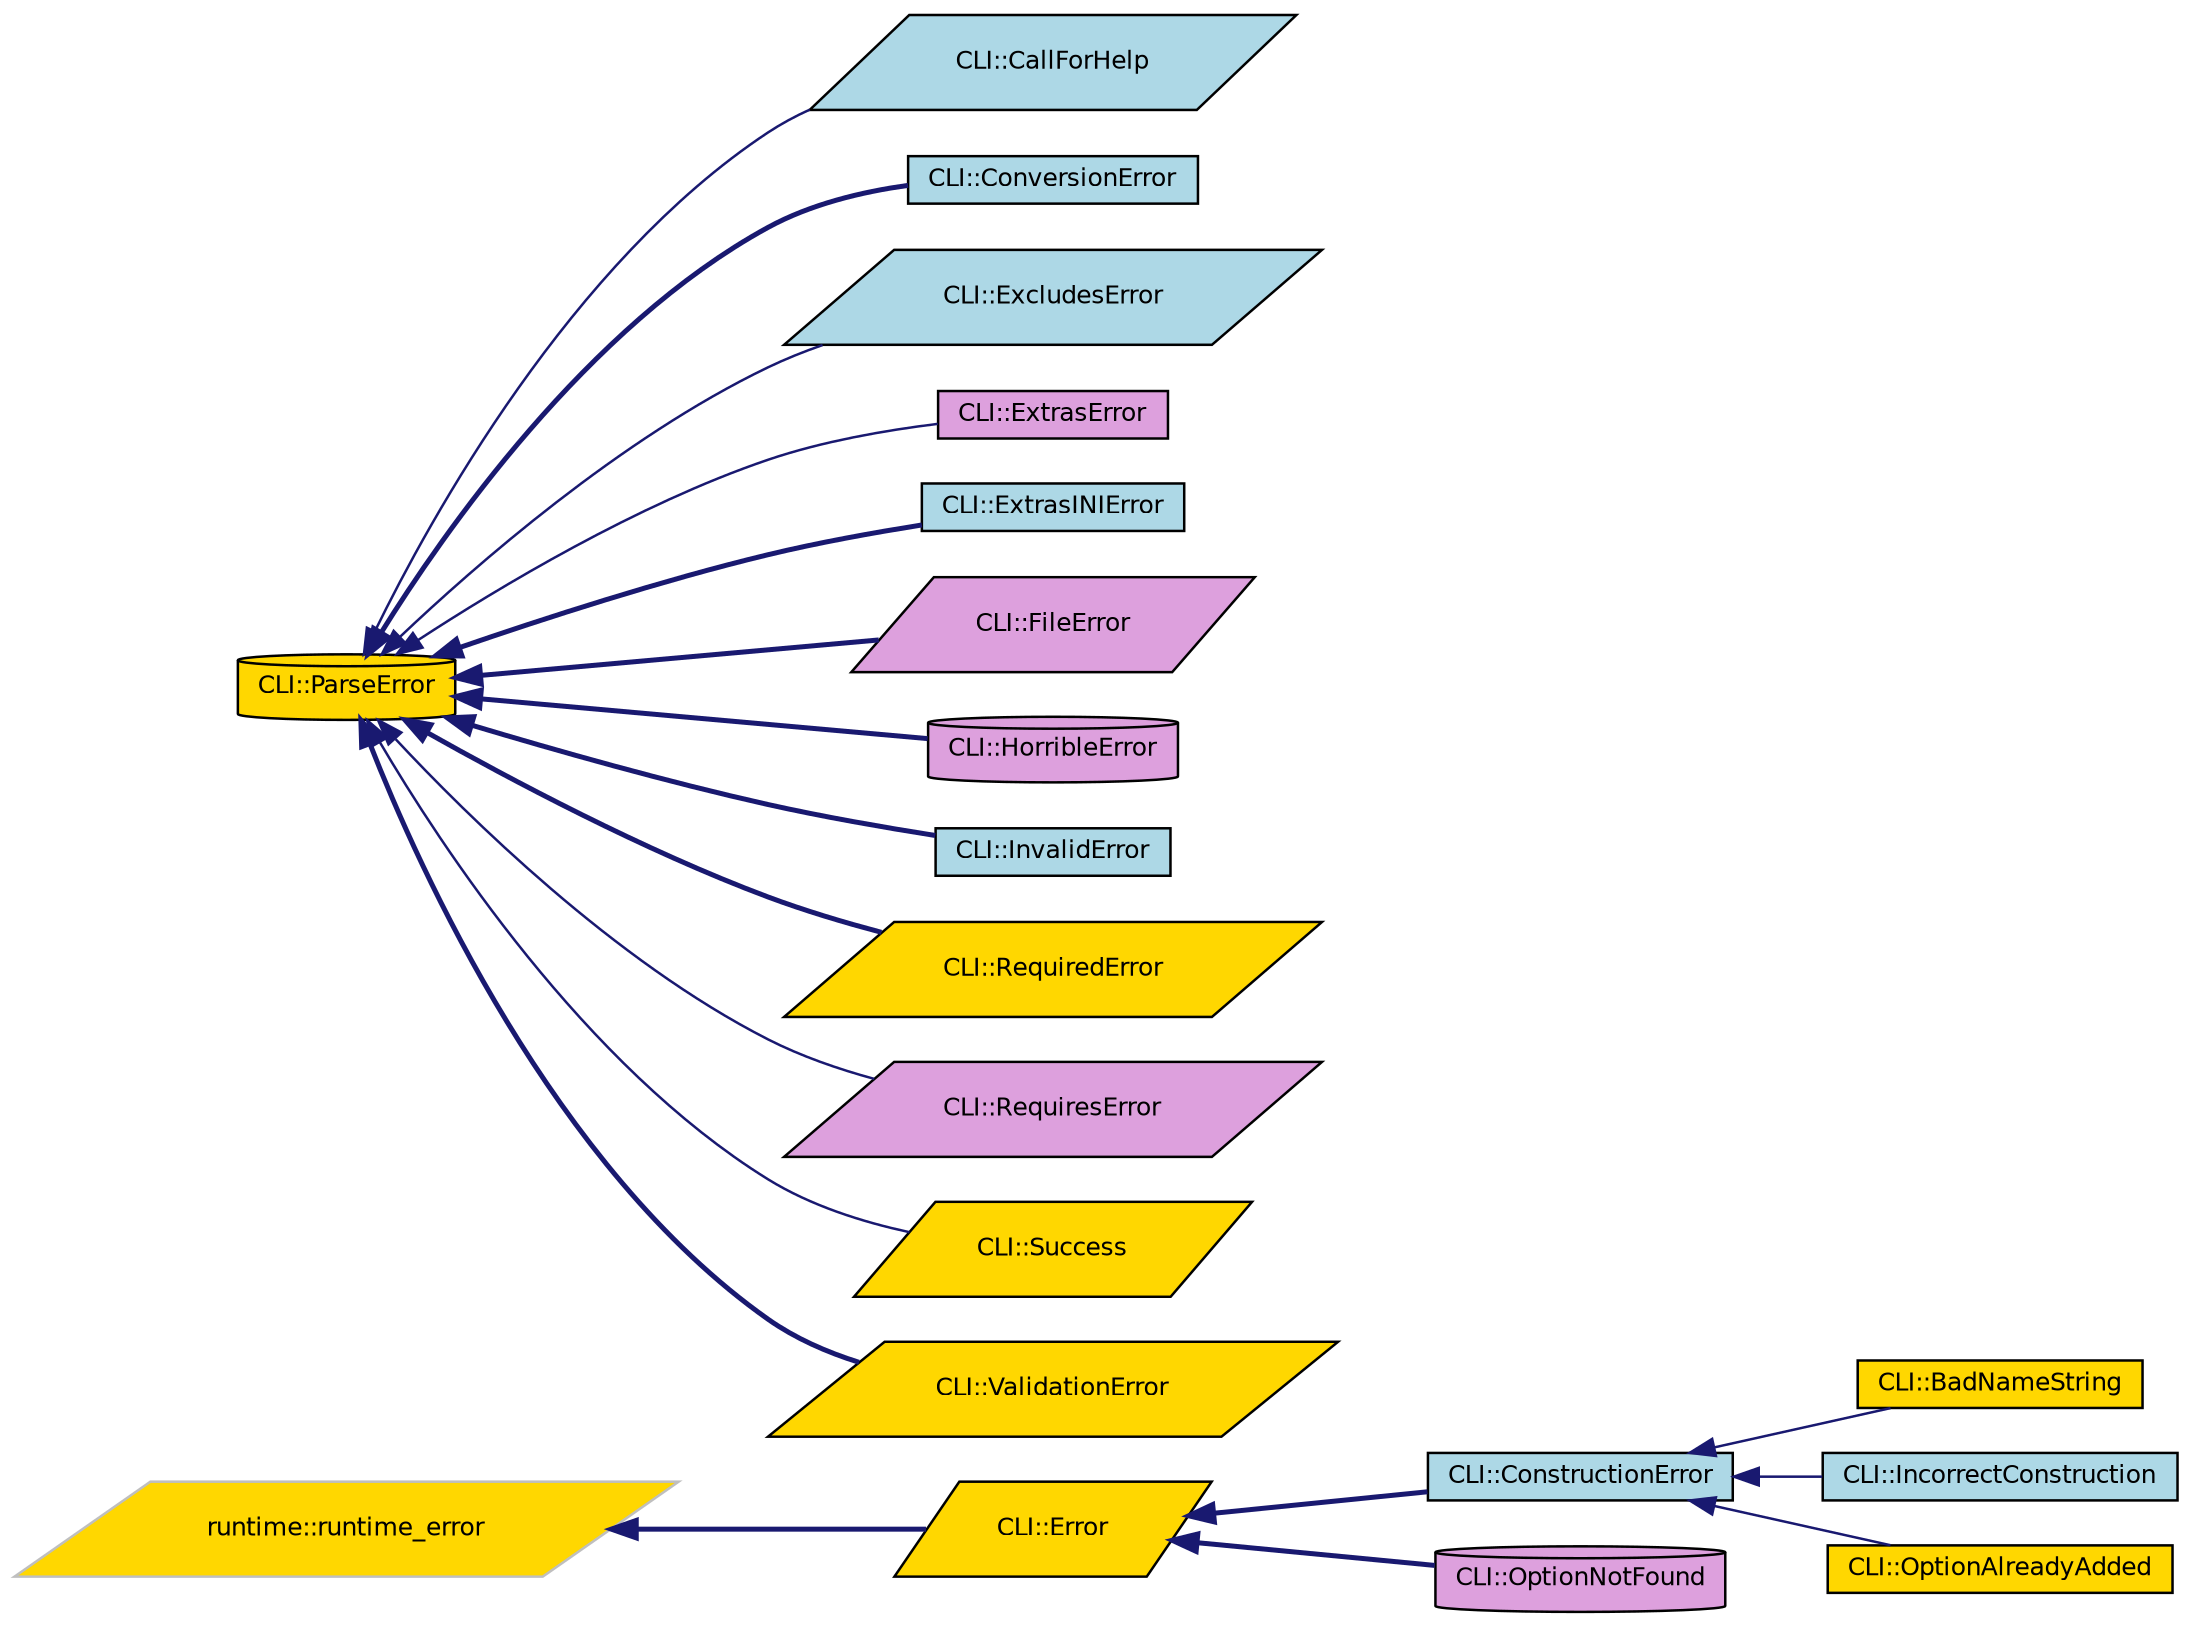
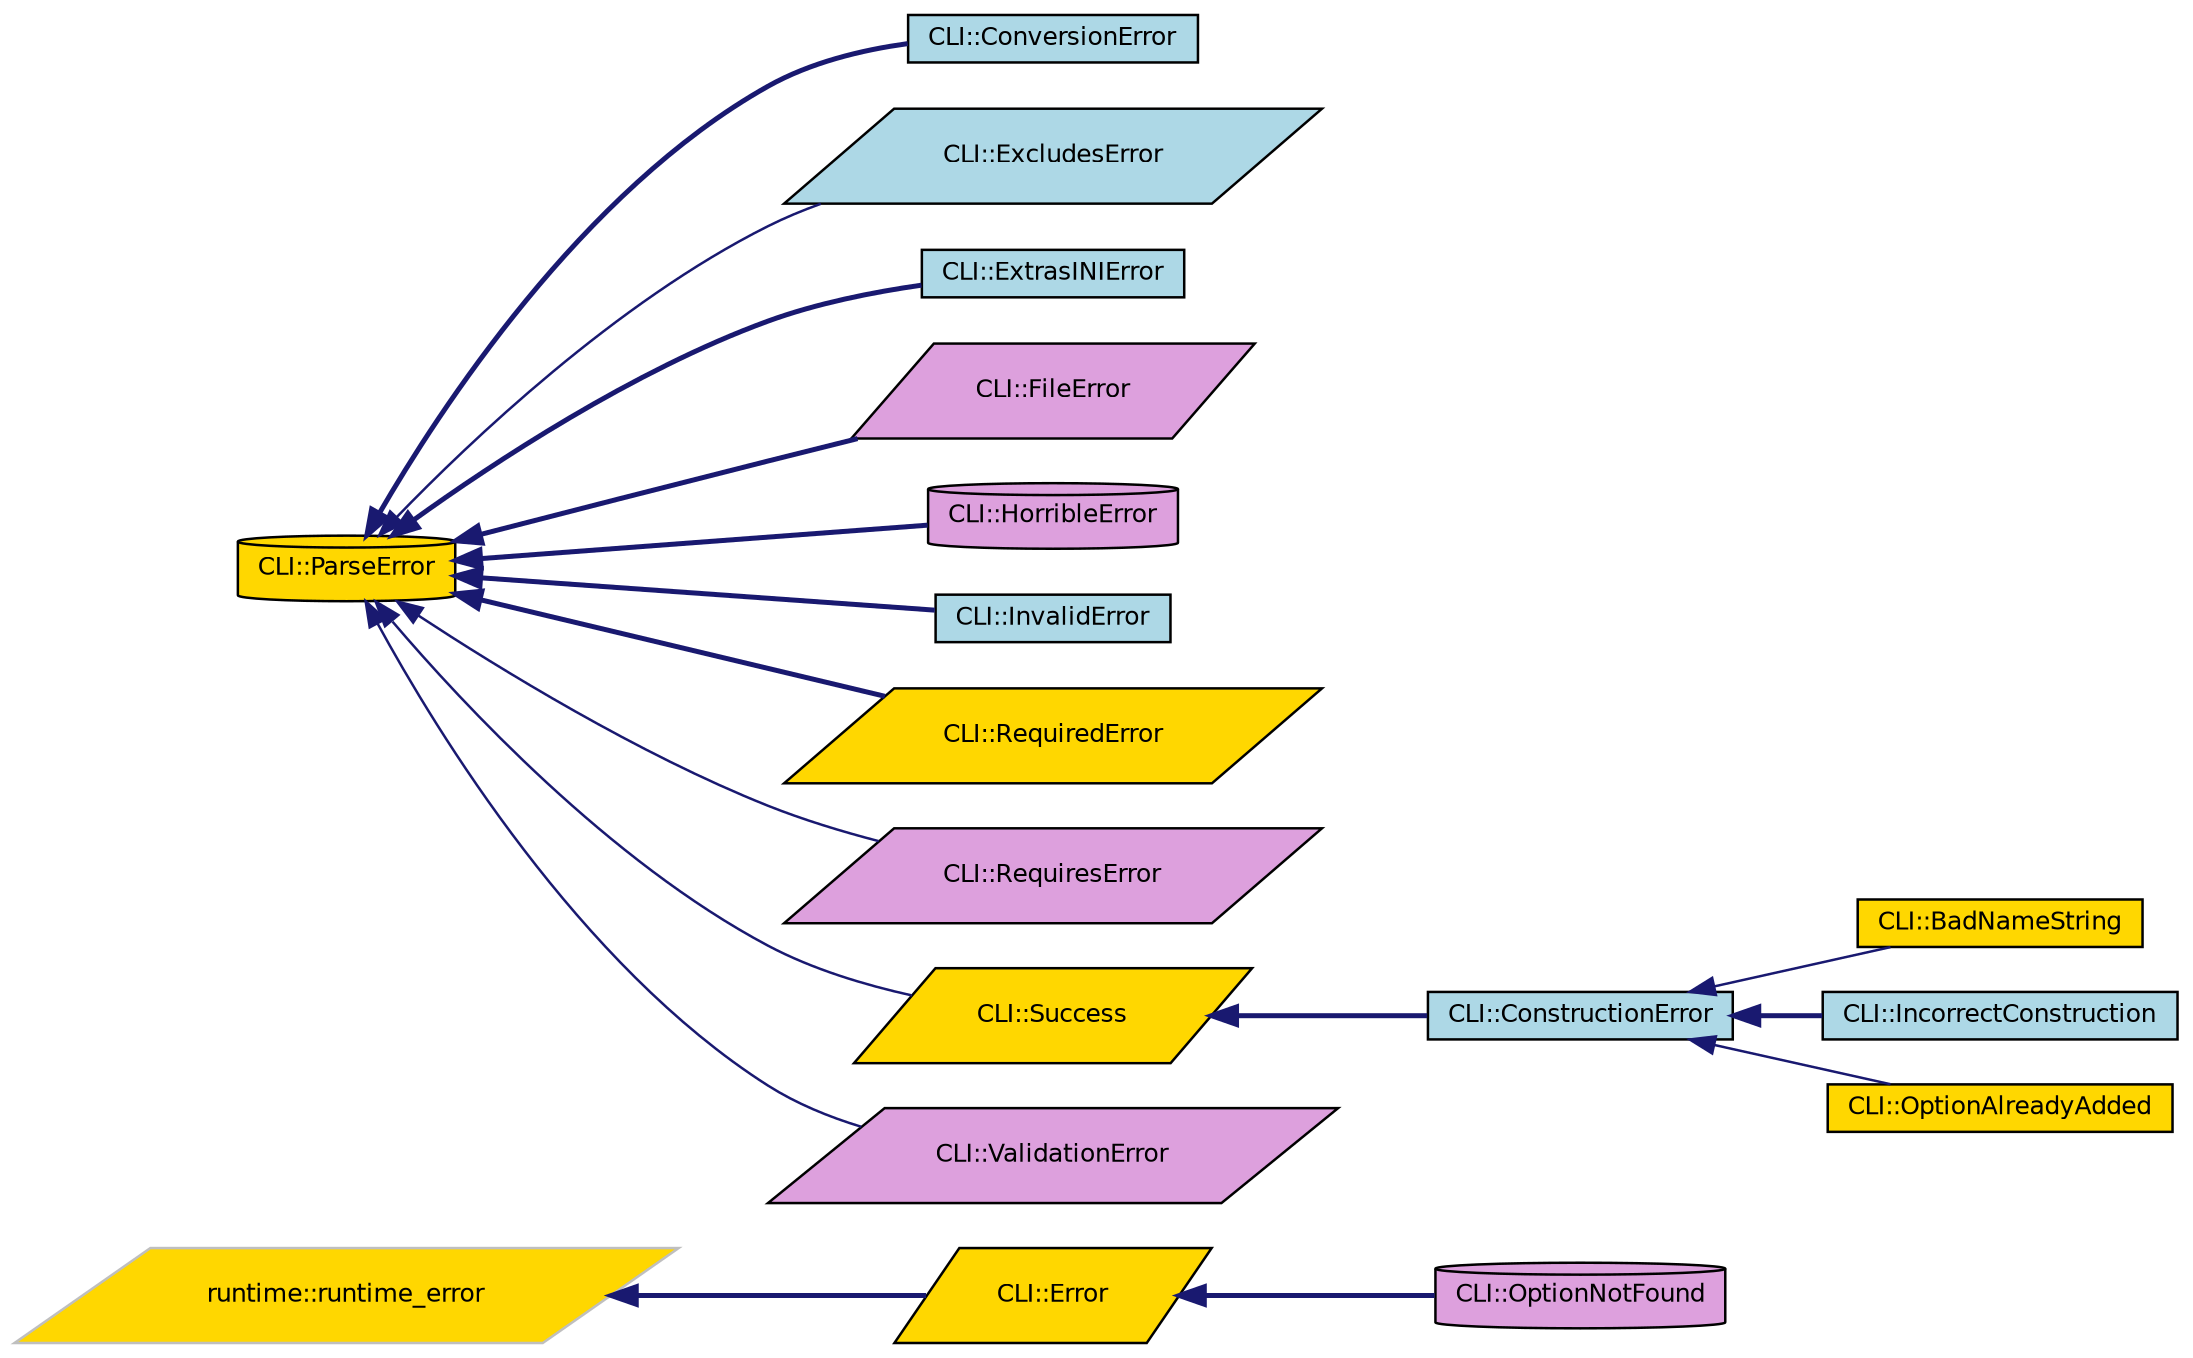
node "CLI::CallForHelp": removed
node "CLI::ExtrasError": removed
edge "CLI::ValidationError" -> "CLI::ParseError": style bold -> solid
node "CLI::ValidationError": fillcolor gold -> plum
edge "CLI::IncorrectConstruction" -> "CLI::ConstructionError": style solid -> bold
edge "CLI::ConstructionError" -> "CLI::Error": now "CLI::ConstructionError" -> "CLI::Success"
